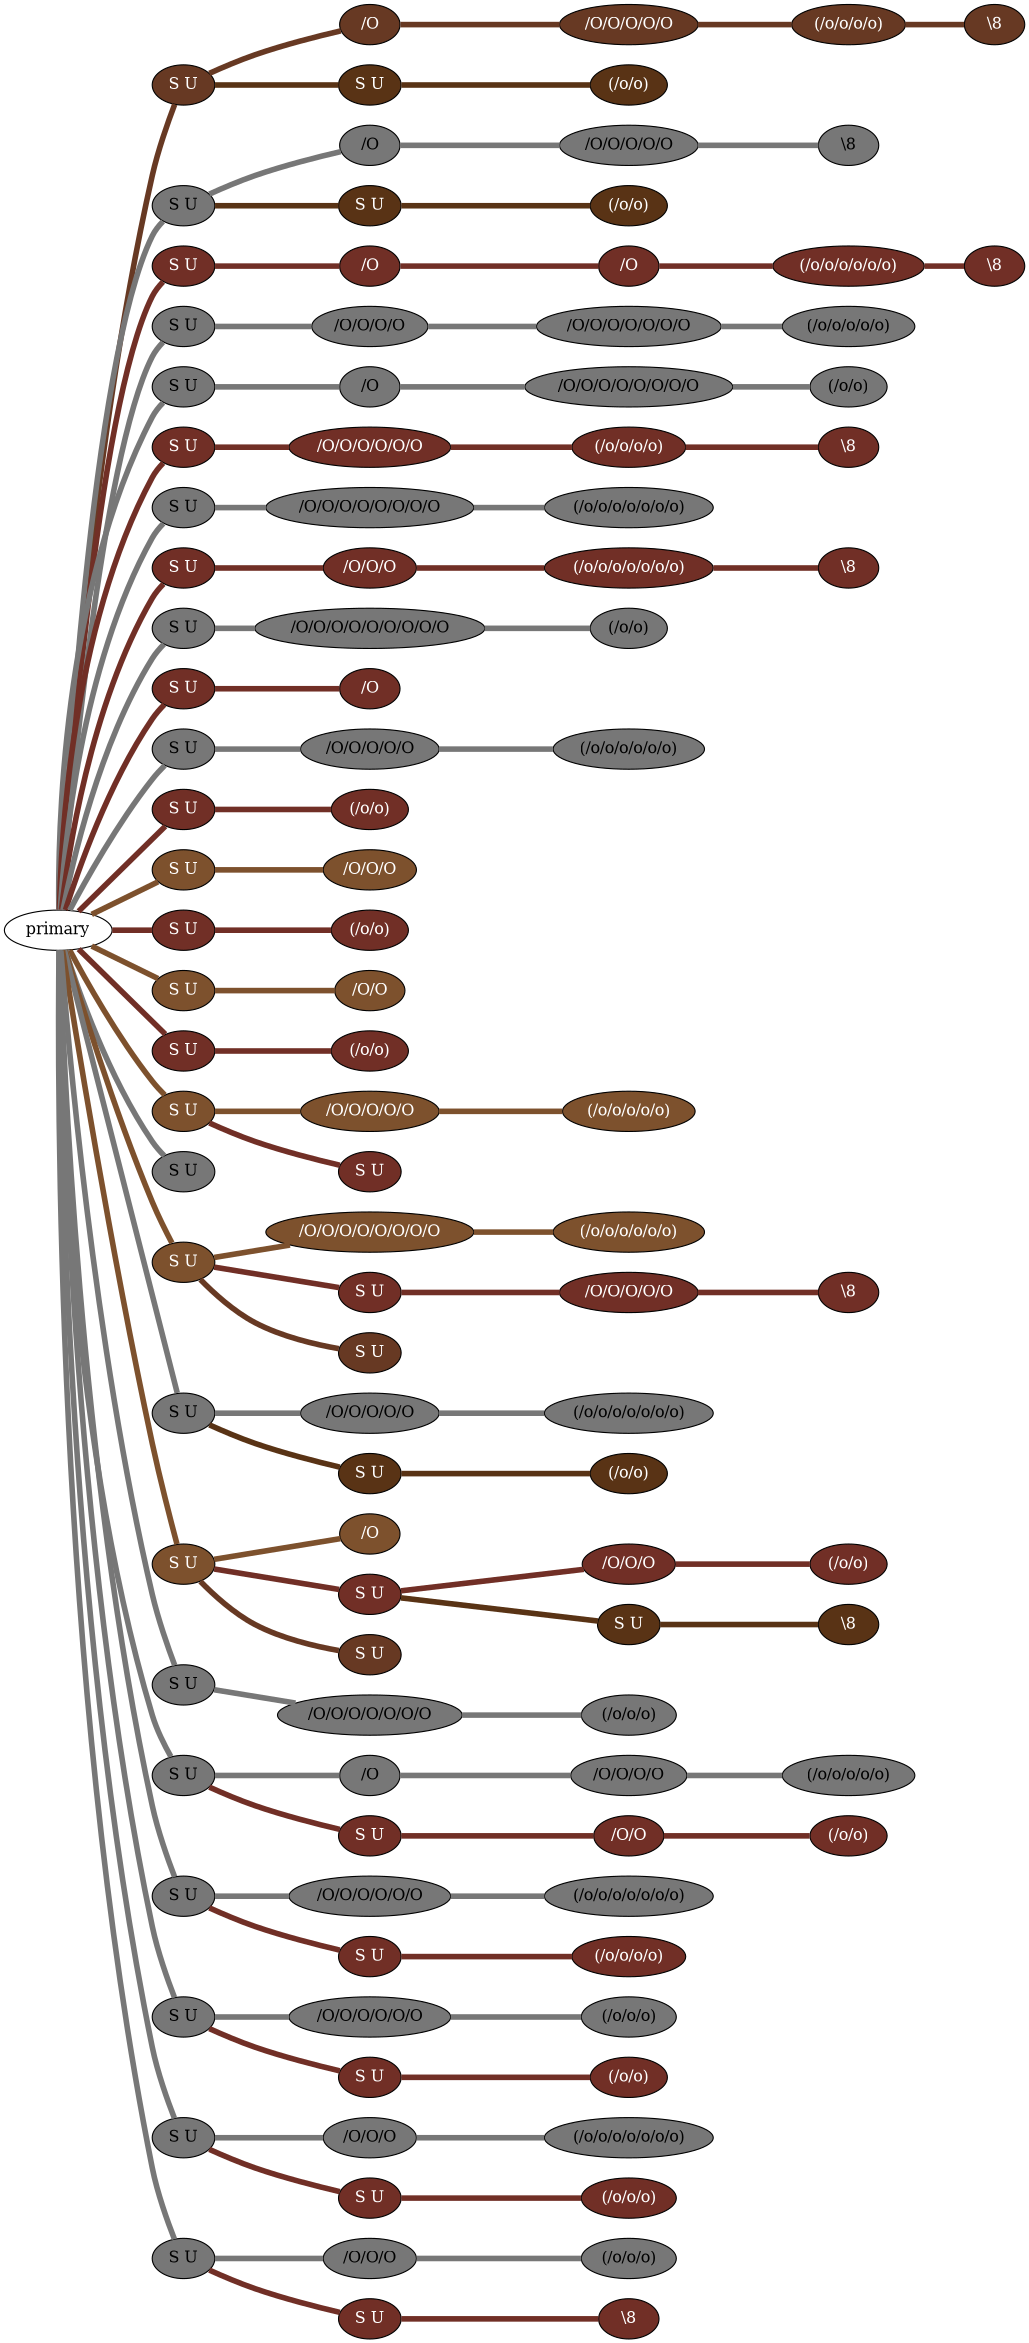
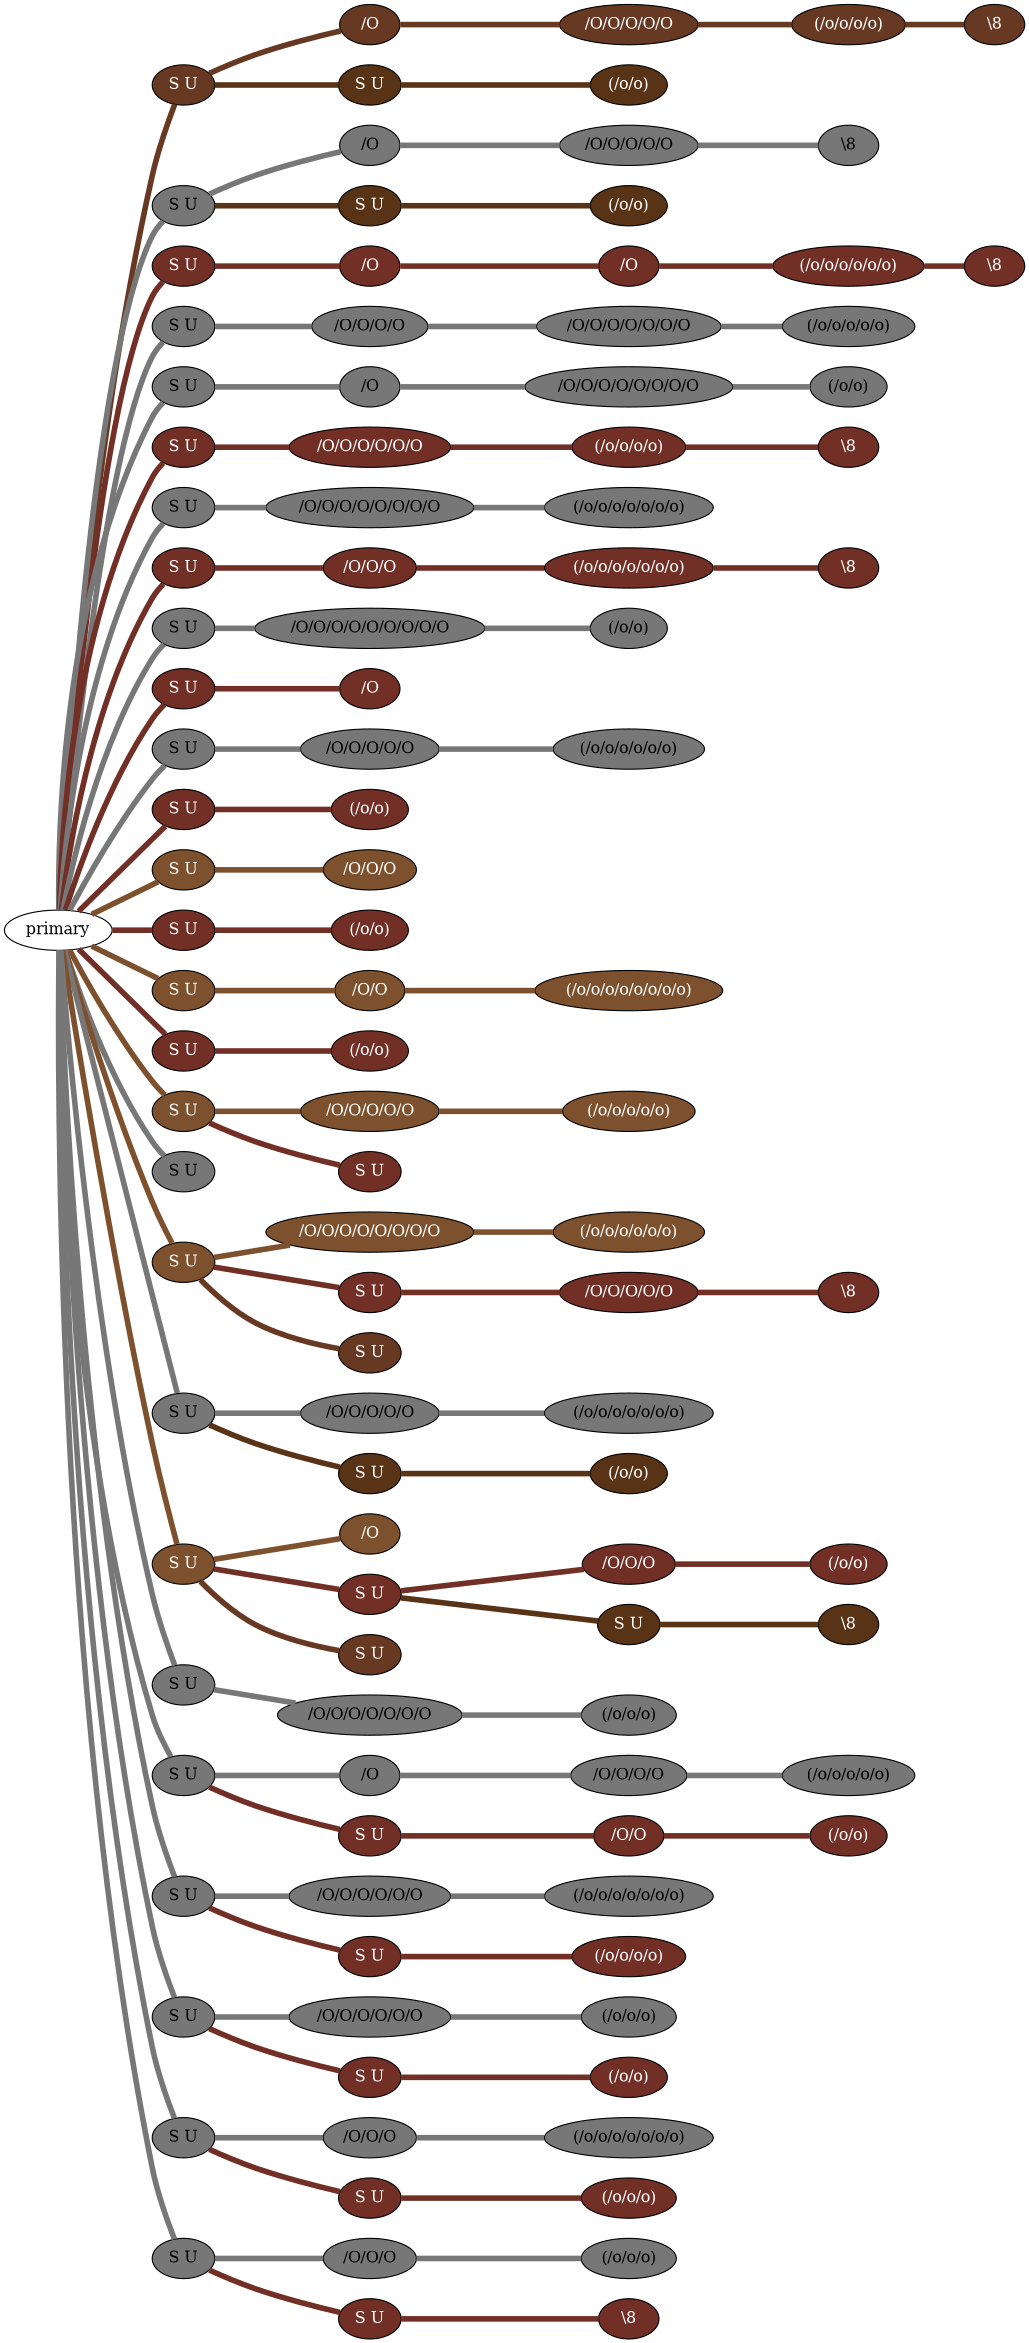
node "(/o/o/o/o/o/o/o/o)": added
